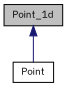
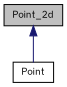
node "Point_1d": label "Point_1d" -> "Point_2d"
